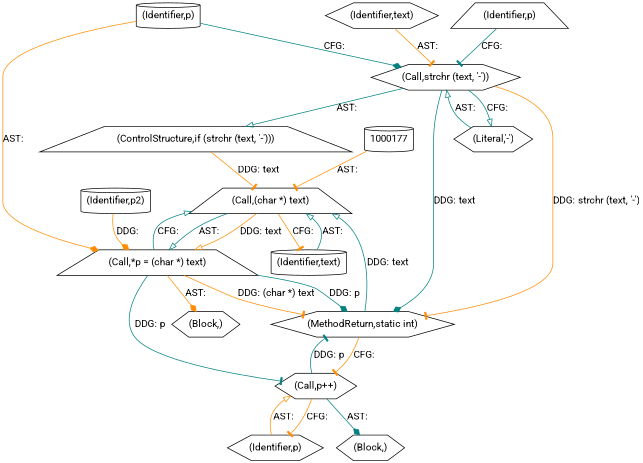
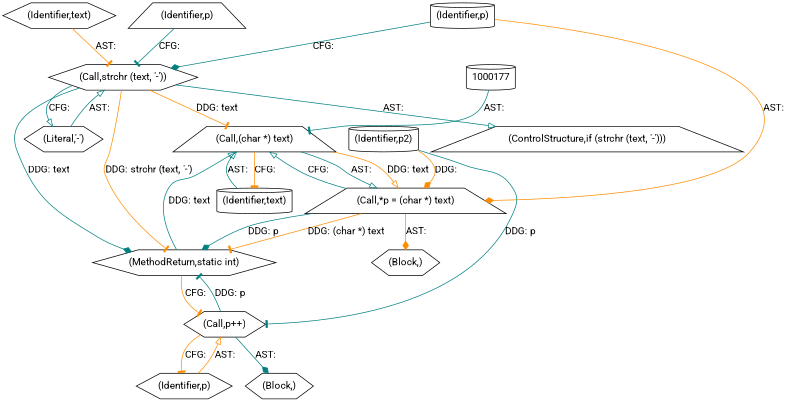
edge "(ControlStructure,if (strchr (text, '-')))" -> "(Call,(char *) text)": now "(Call,strchr (text, '-'))" -> "(Call,(char *) text)"
edge "1000177" -> "(Call,(char *) text)": color darkorange -> teal
edge "(Call,*p = (char *) text)" -> "(Call,p++)": now "(Identifier,p2)" -> "(Call,p++)"
